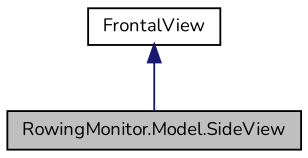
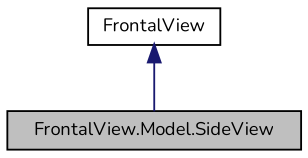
node "RowingMonitor.Model.SideView": label "RowingMonitor.Model.SideView" -> "FrontalView.Model.SideView"
